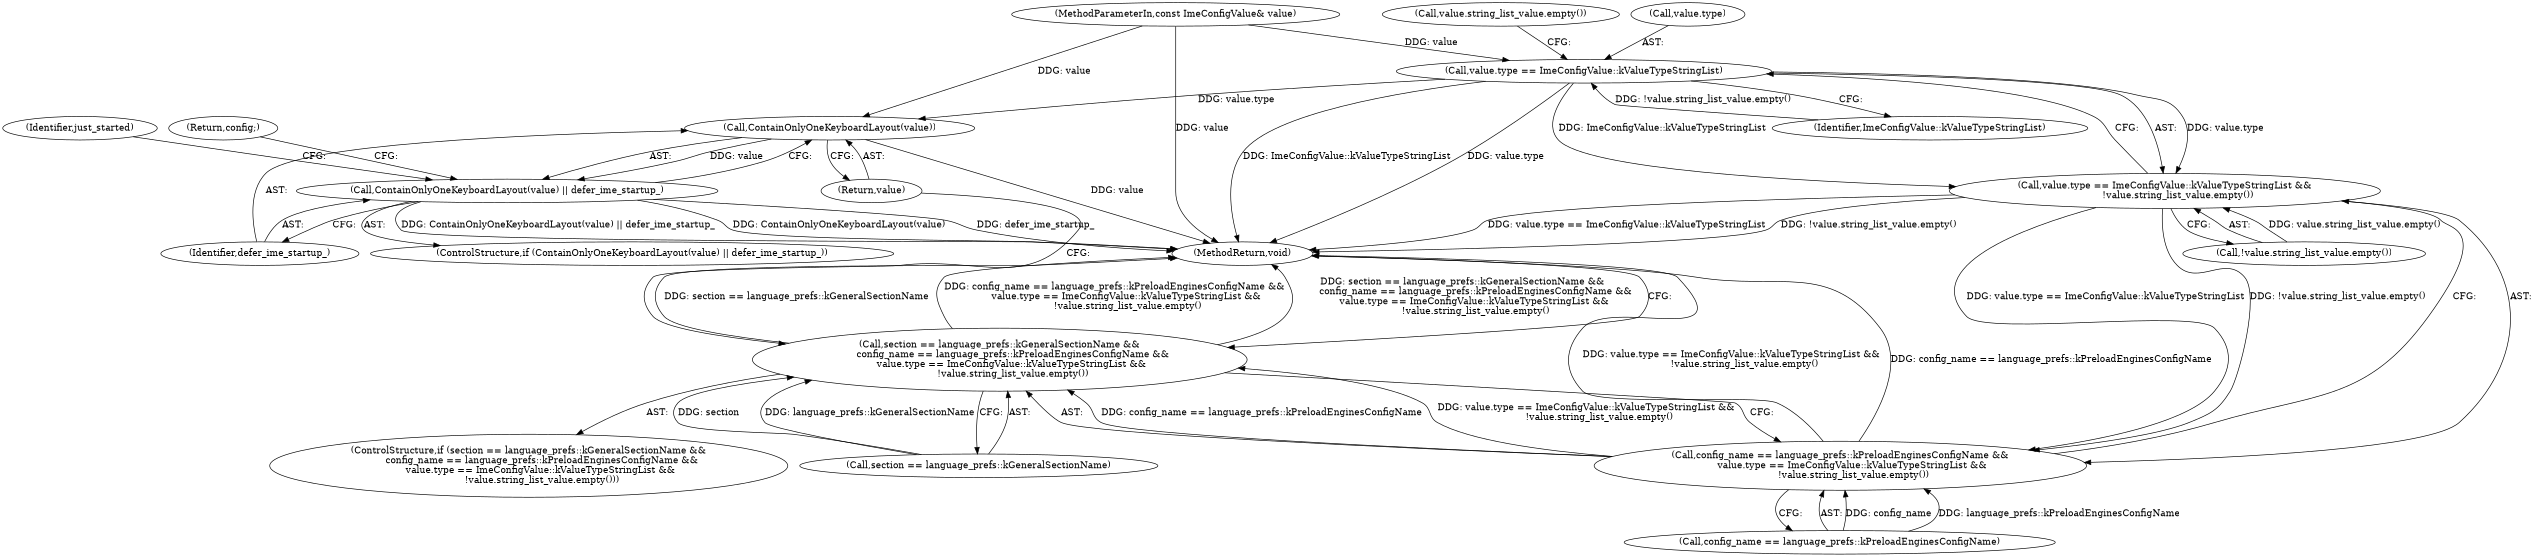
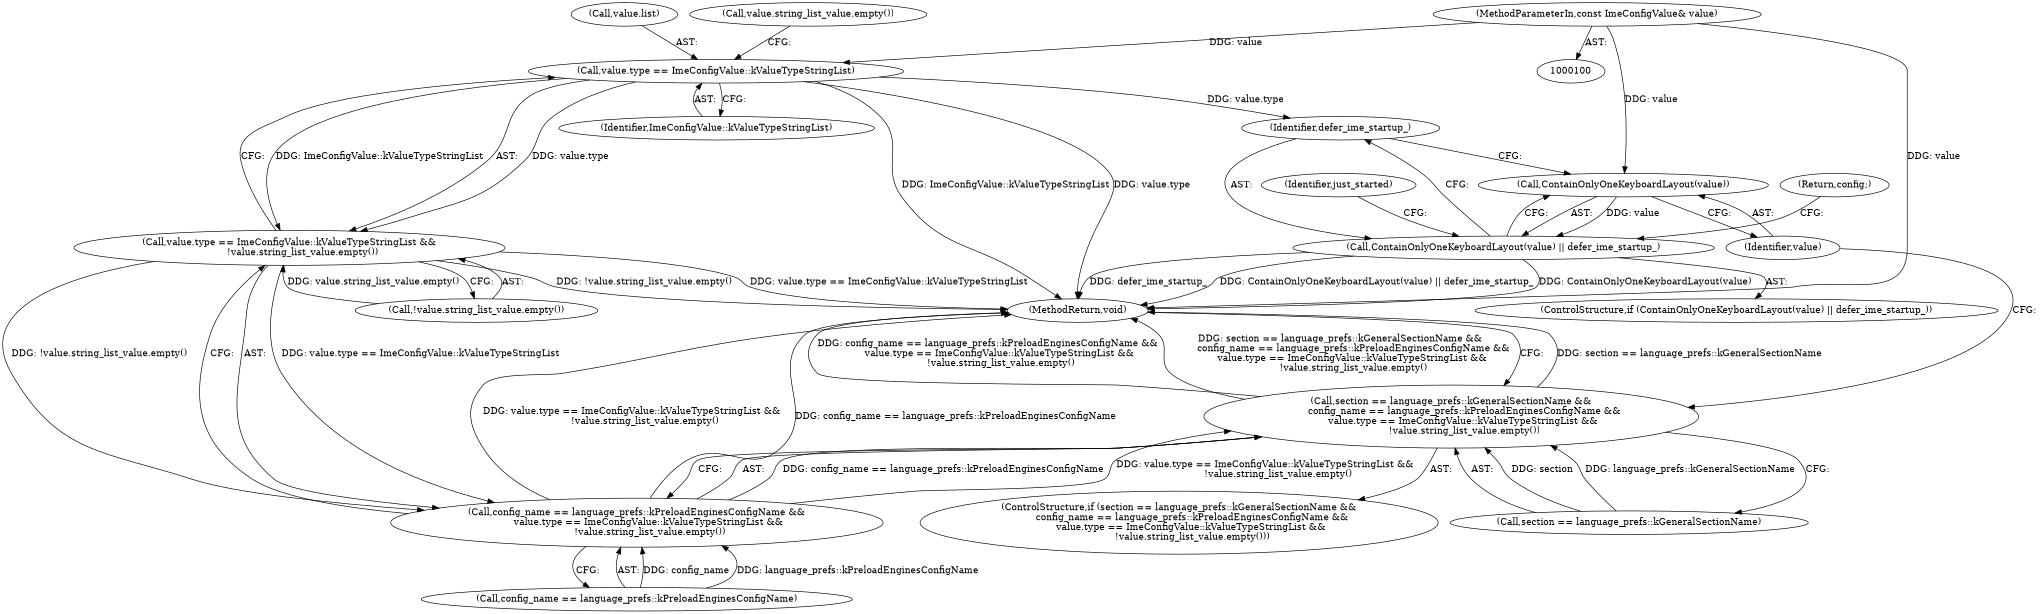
node "(Call,value.type)": label "(Call,value.type)" -> "(Call,value.list)"
node "1000100": added
edge "(Call,value.type == ImeConfigValue::kValueTypeStringList)" -> "(Call,ContainOnlyOneKeyboardLayout(value))": now "(Call,value.type == ImeConfigValue::kValueTypeStringList)" -> "(Identifier,defer_ime_startup_)"
edge "(Identifier,ImeConfigValue::kValueTypeStringList)" -> "(Call,value.type == ImeConfigValue::kValueTypeStringList)": label "DDG: !value.string_list_value.empty()" -> "AST: "
edge "(Call,ContainOnlyOneKeyboardLayout(value))" -> "(MethodReturn,void)": removed, label "DDG: value"
edge "(Identifier,defer_ime_startup_)" -> "(Call,ContainOnlyOneKeyboardLayout(value))": label "AST: " -> "CFG: "
node "(Return,value)": label "(Return,value)" -> "(Identifier,value)"
